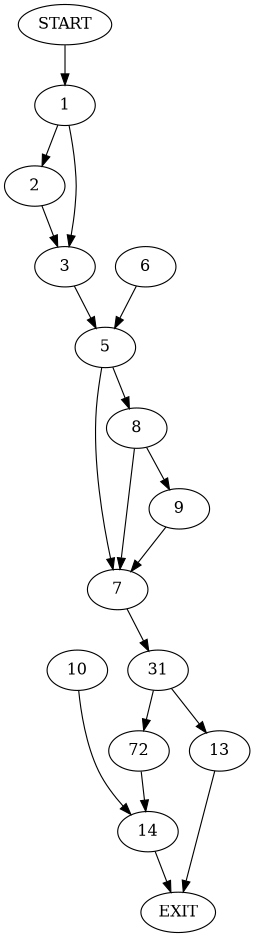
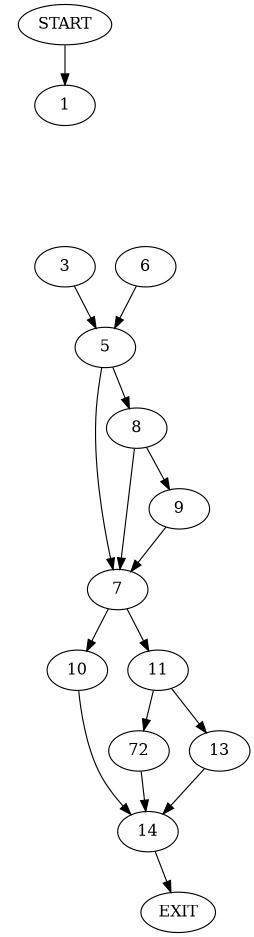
edge "1" -> "3": removed
node "2": removed
edge "7" -> "10": added
node "31": label "31" -> "11"
edge "13" -> "EXIT": now "13" -> "14"
